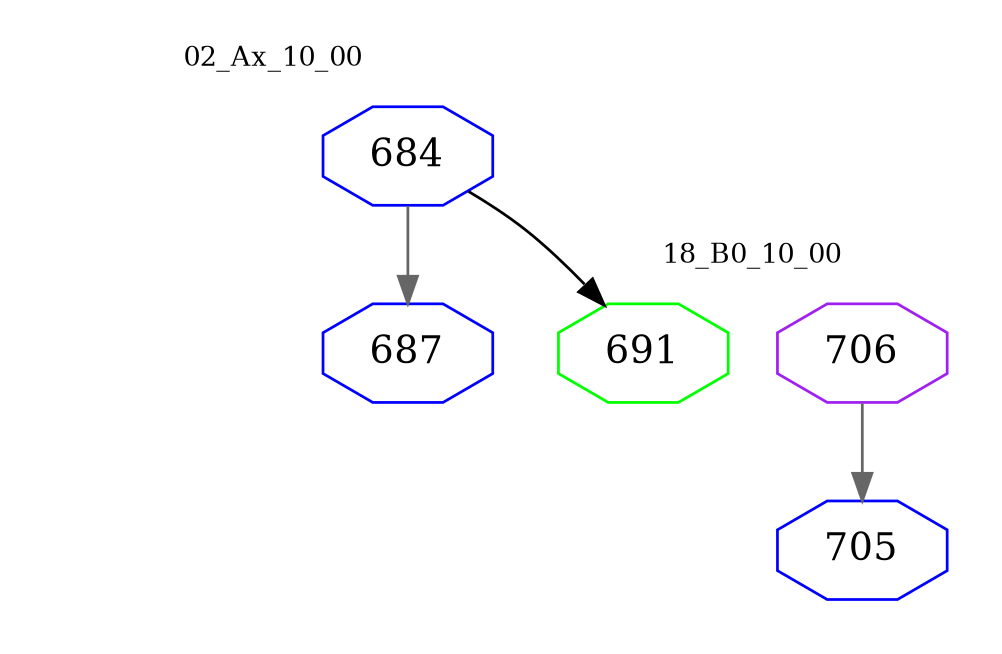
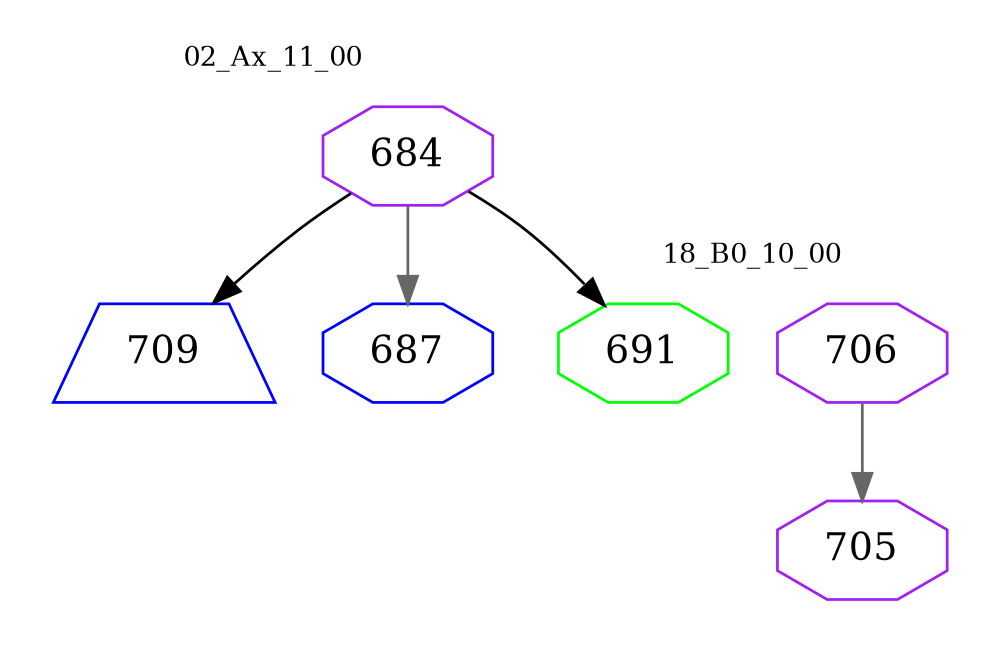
cluster "02_Ax_10_00": label "02_Ax_10_00" -> "02_Ax_11_00"
node "684": color blue -> purple
node "709": added
node "705": color blue -> purple
